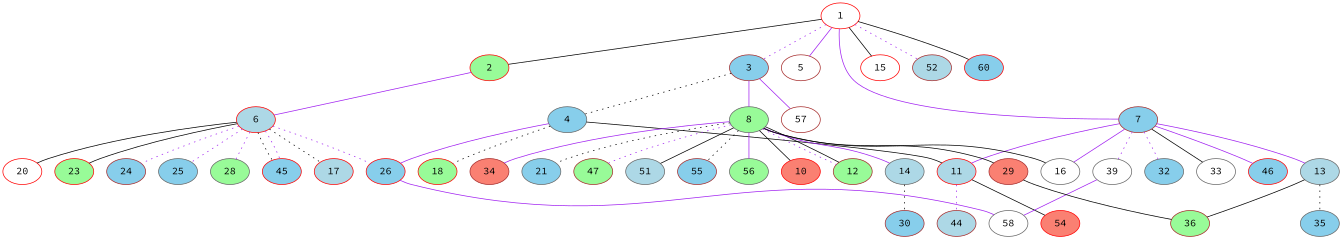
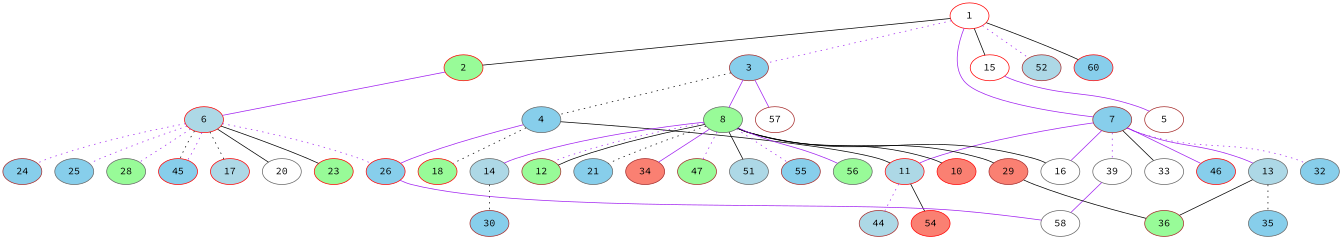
edge "1" -- "5": now "15" -- "5"
edge "8" -- "55": color black -> purple
node "20": color red -> gray40
